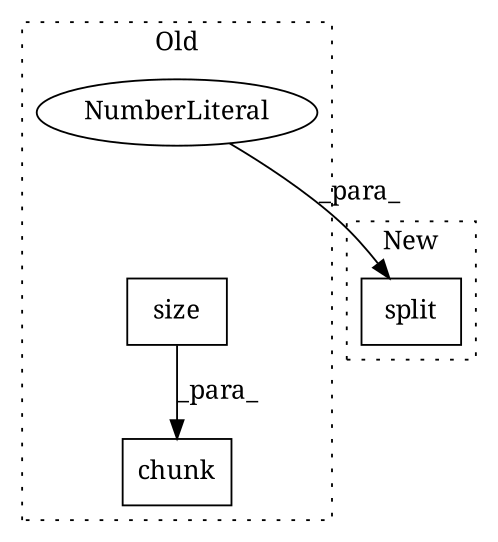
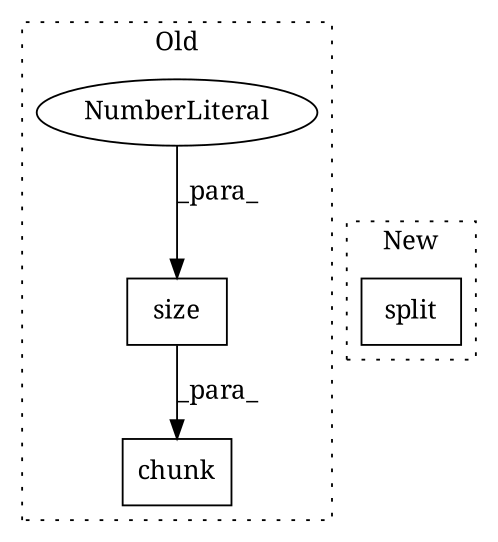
edge "NumberLiteral" -> "split": now "NumberLiteral" -> "size"
